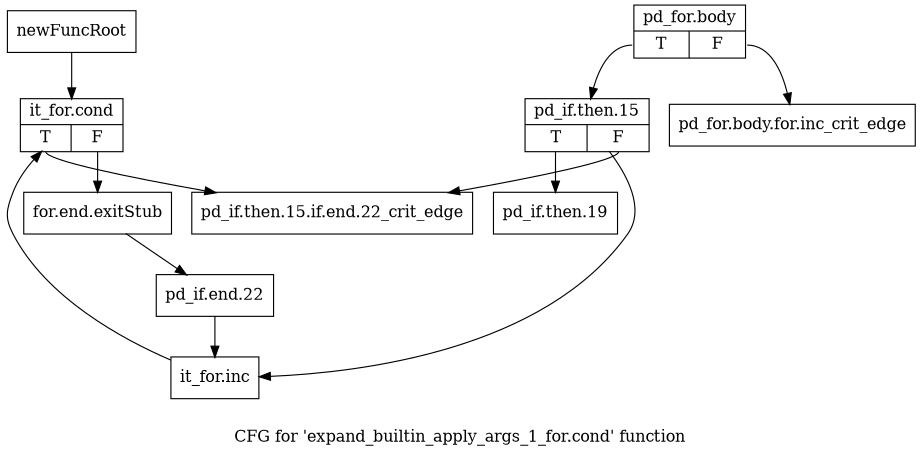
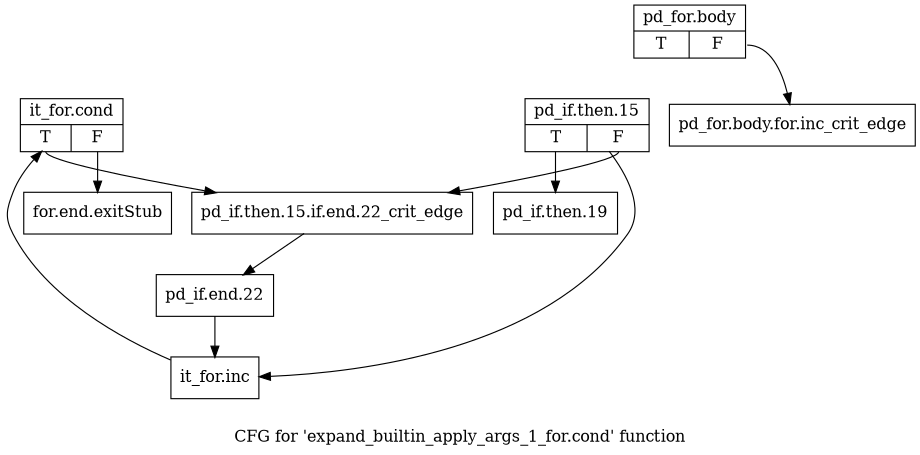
node "newFuncRoot": removed
edge "pd_for.body" -> "pd_if.then.15": removed
edge "for.end.exitStub" -> "pd_if.end.22": now "pd_if.then.15.if.end.22_crit_edge" -> "pd_if.end.22"
